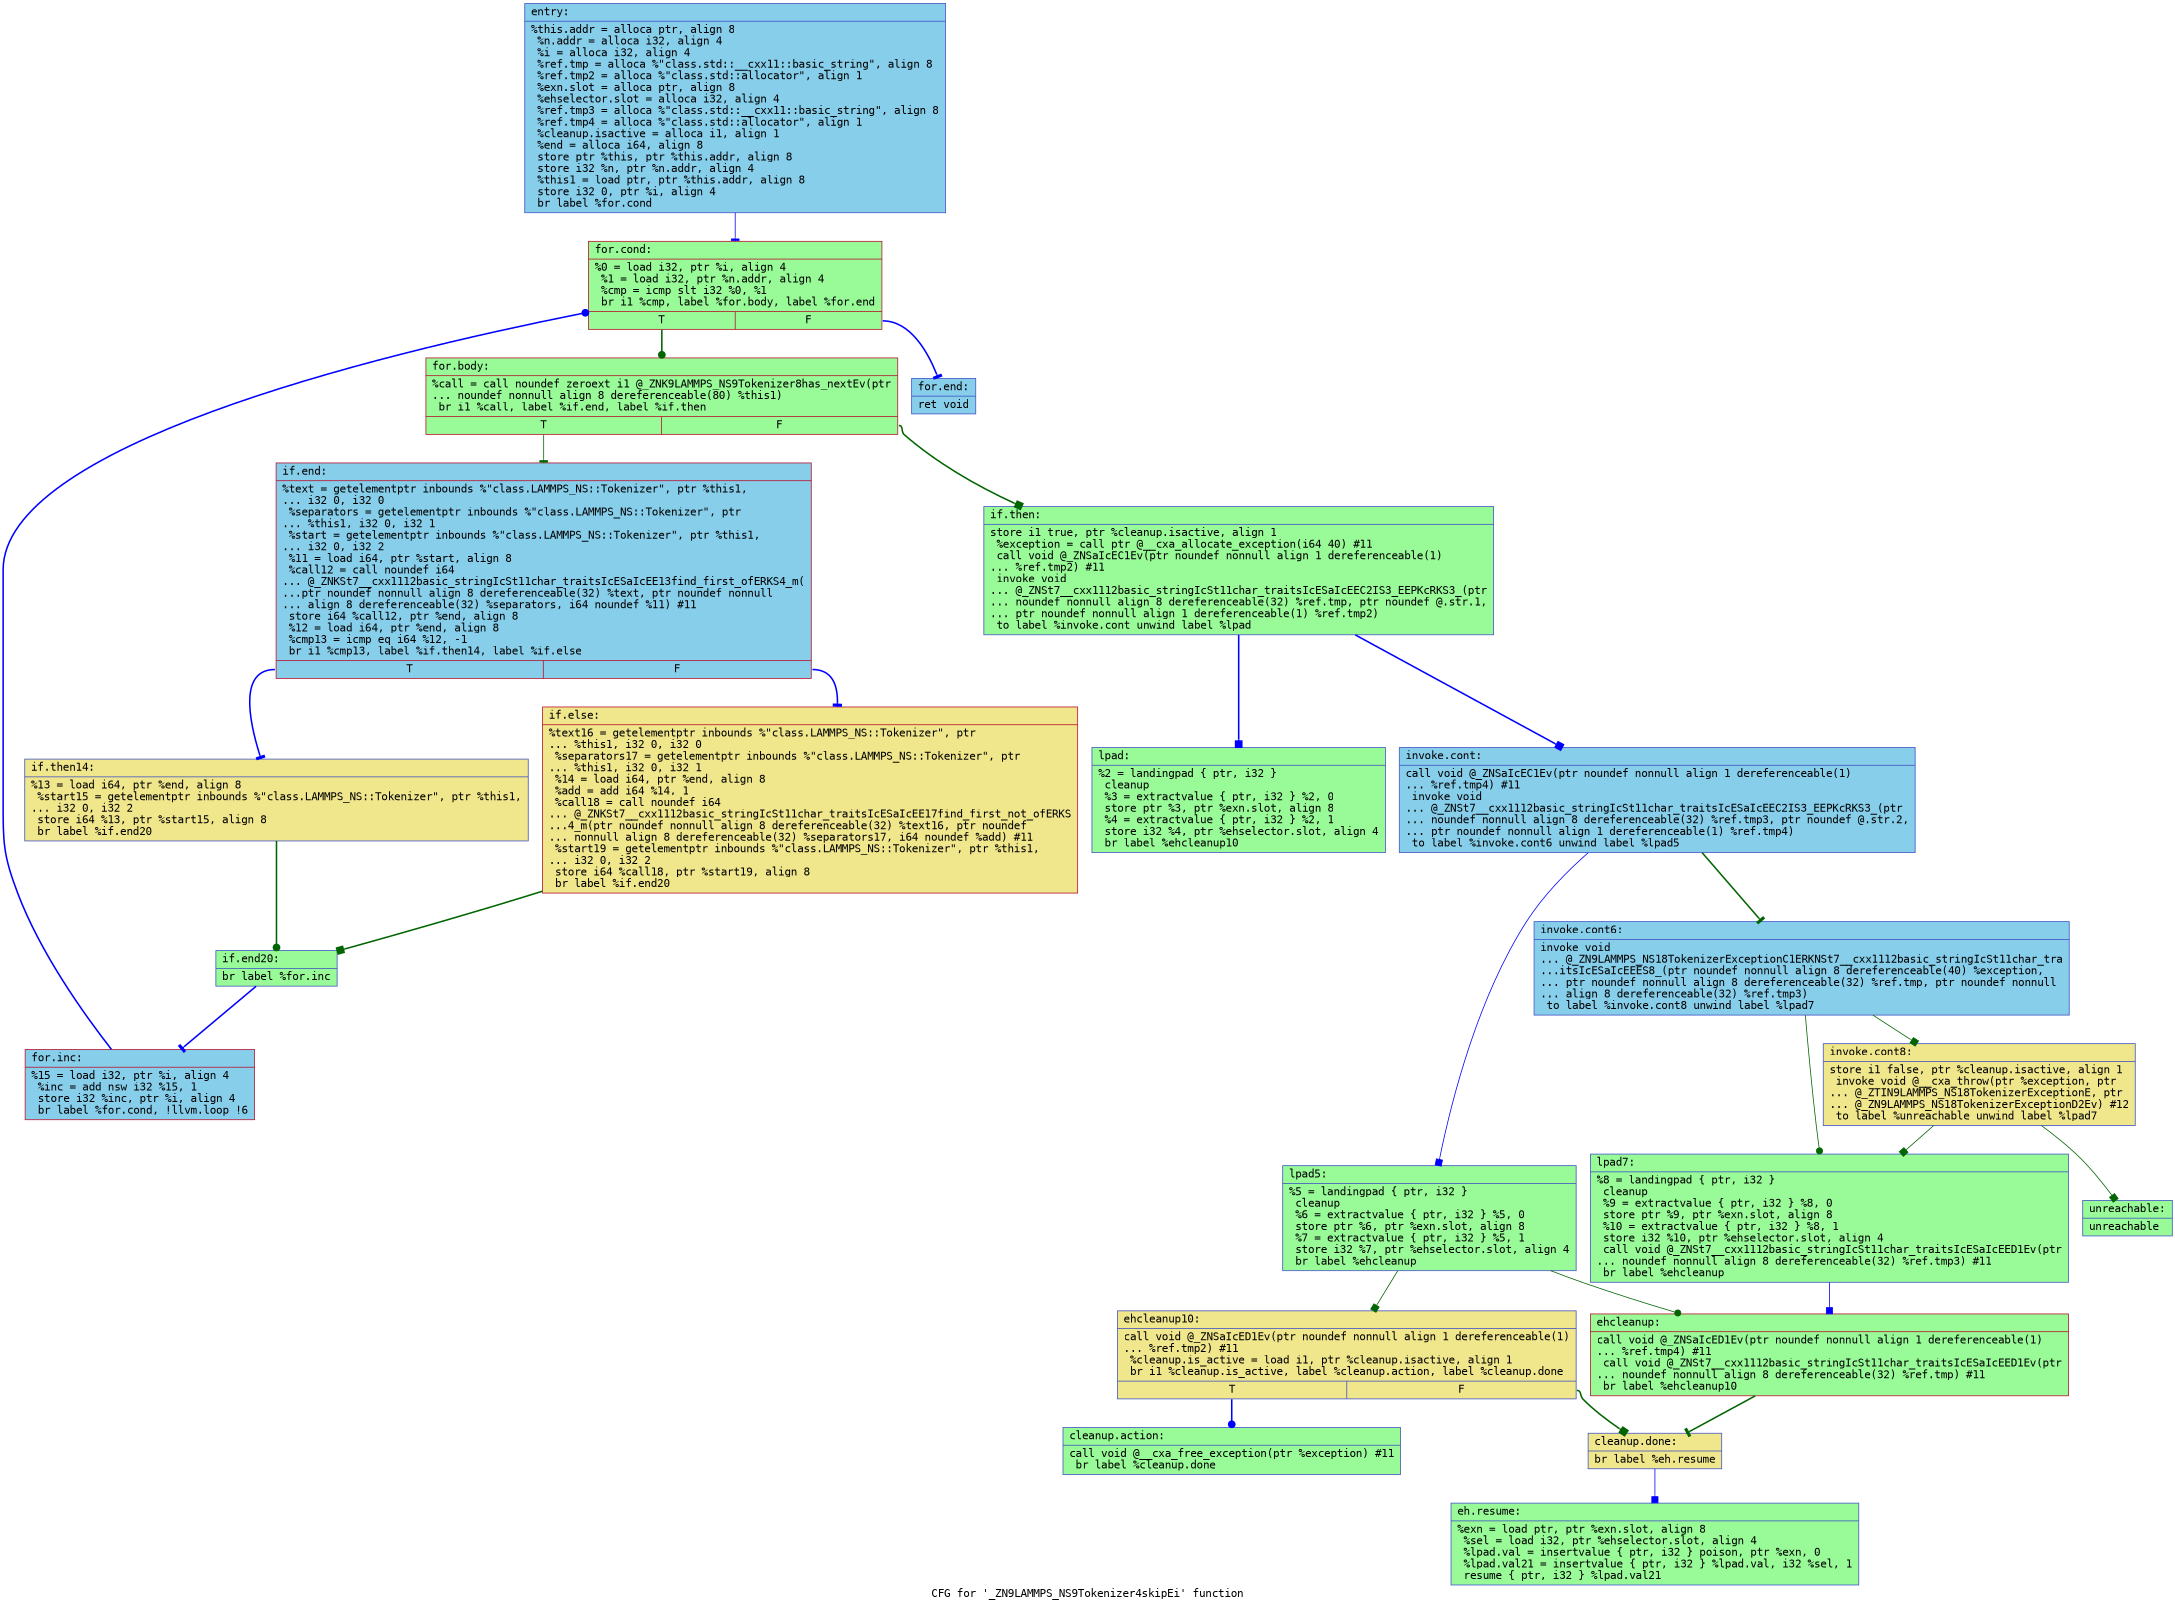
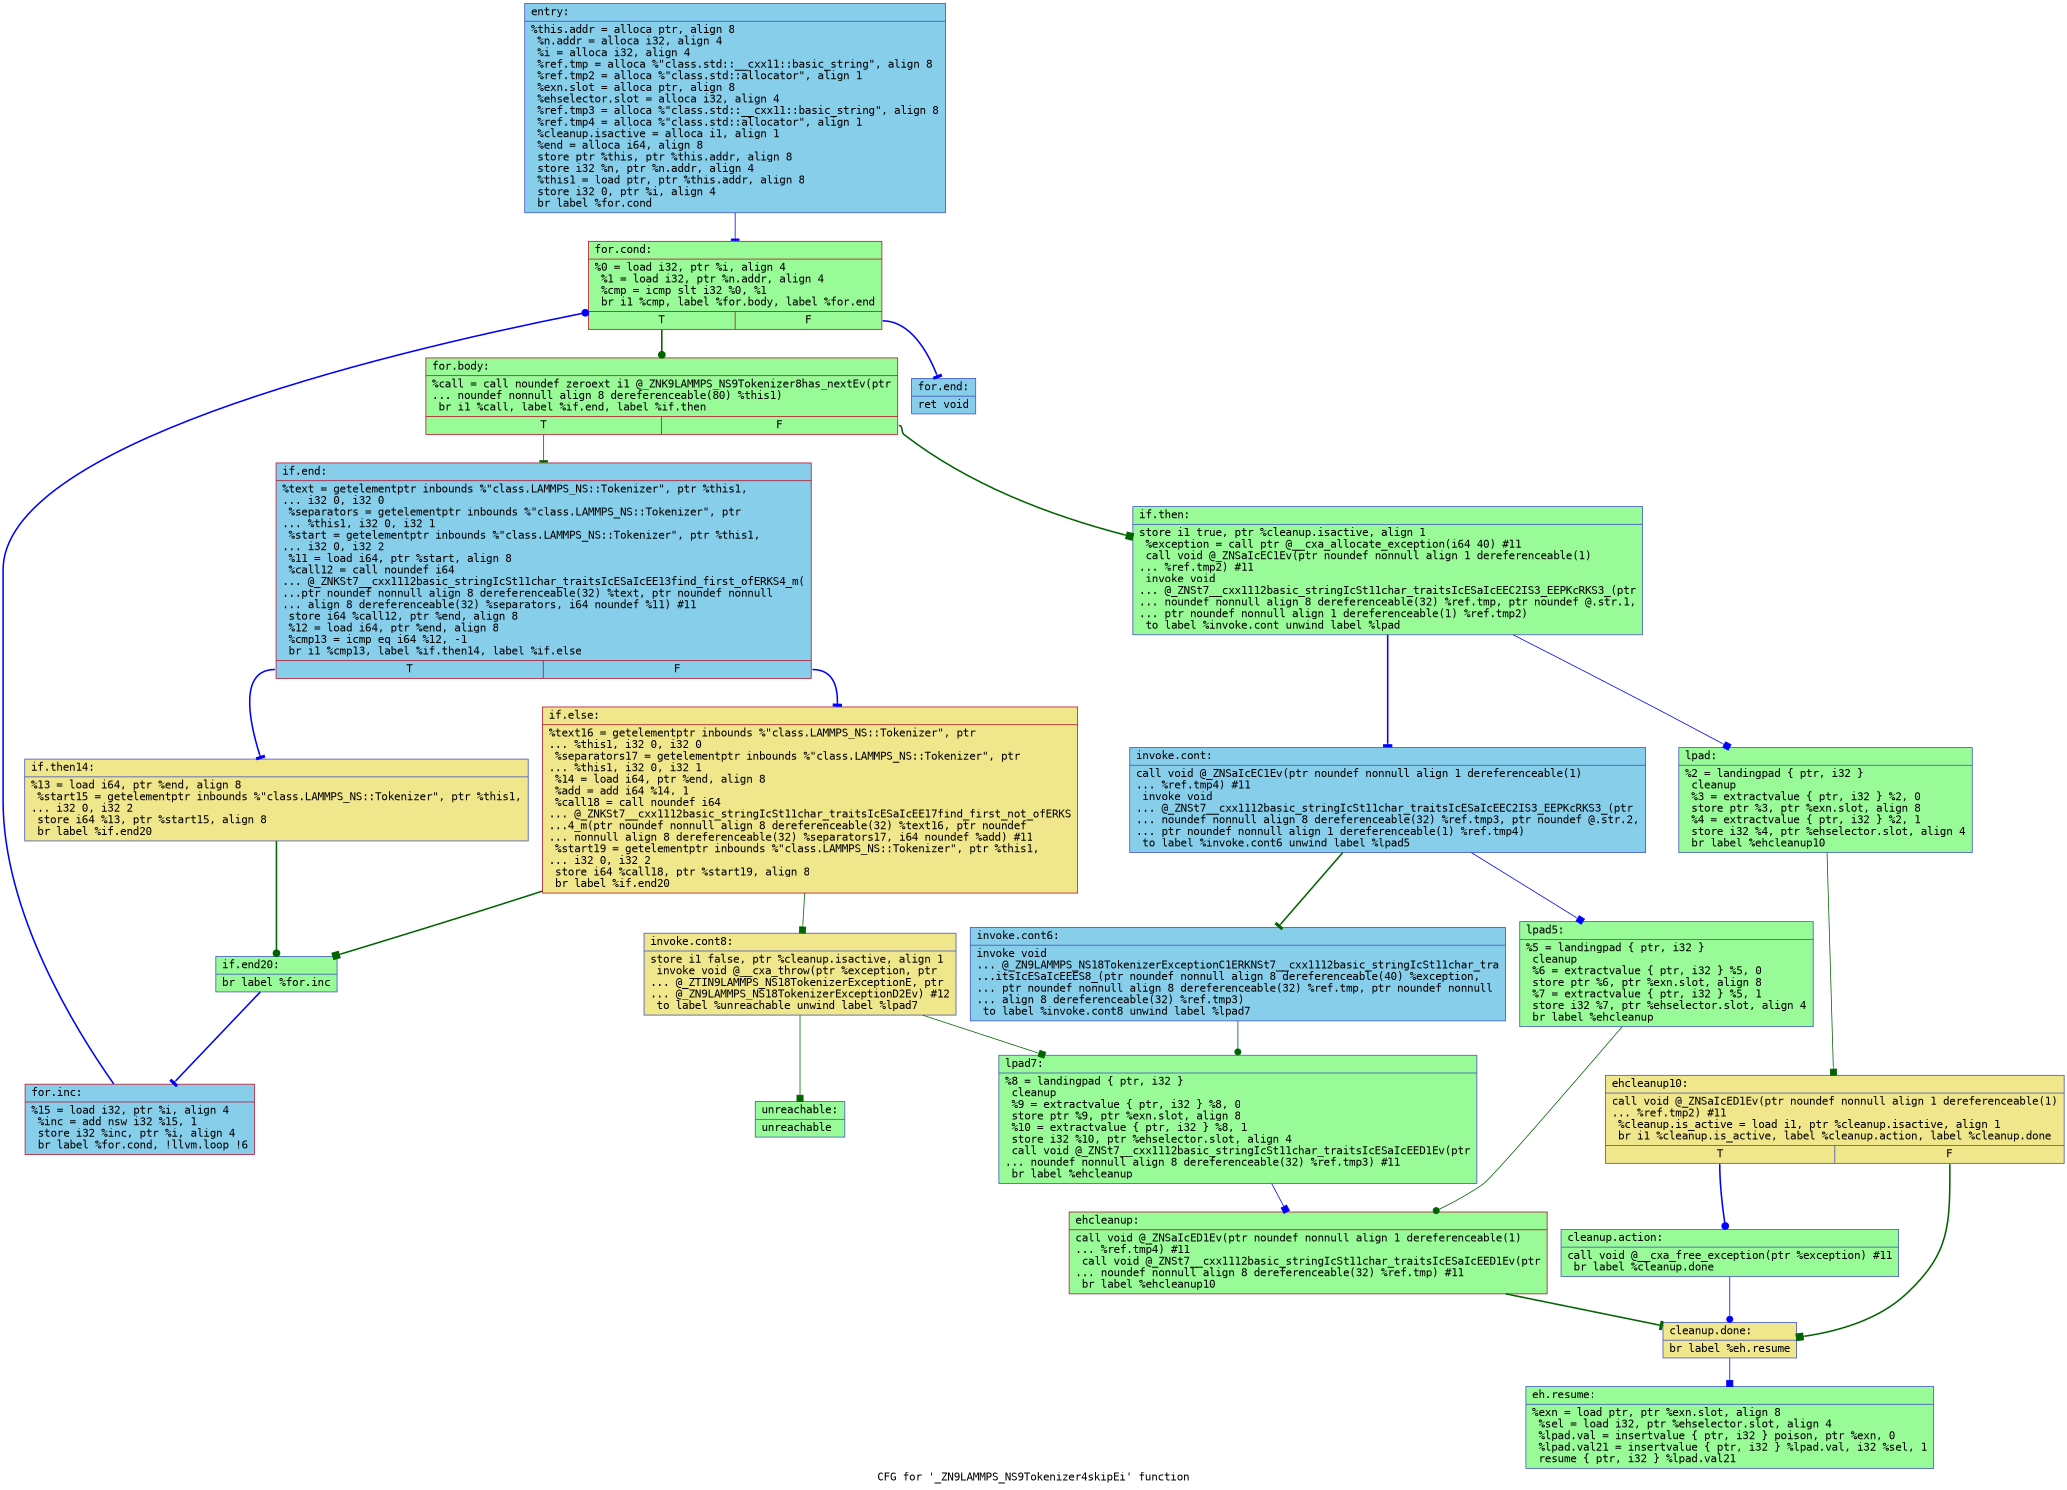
edge "if.then:" -> "lpad:": style bold -> solid
edge "if.then:" -> "invoke.cont:": arrowhead box -> tee
edge "invoke.cont6:" -> "invoke.cont8:": now "if.else:" -> "invoke.cont8:"
edge "lpad5:" -> "ehcleanup10:": now "lpad:" -> "ehcleanup10:"
edge "cleanup.action:" -> "cleanup.done:": added
